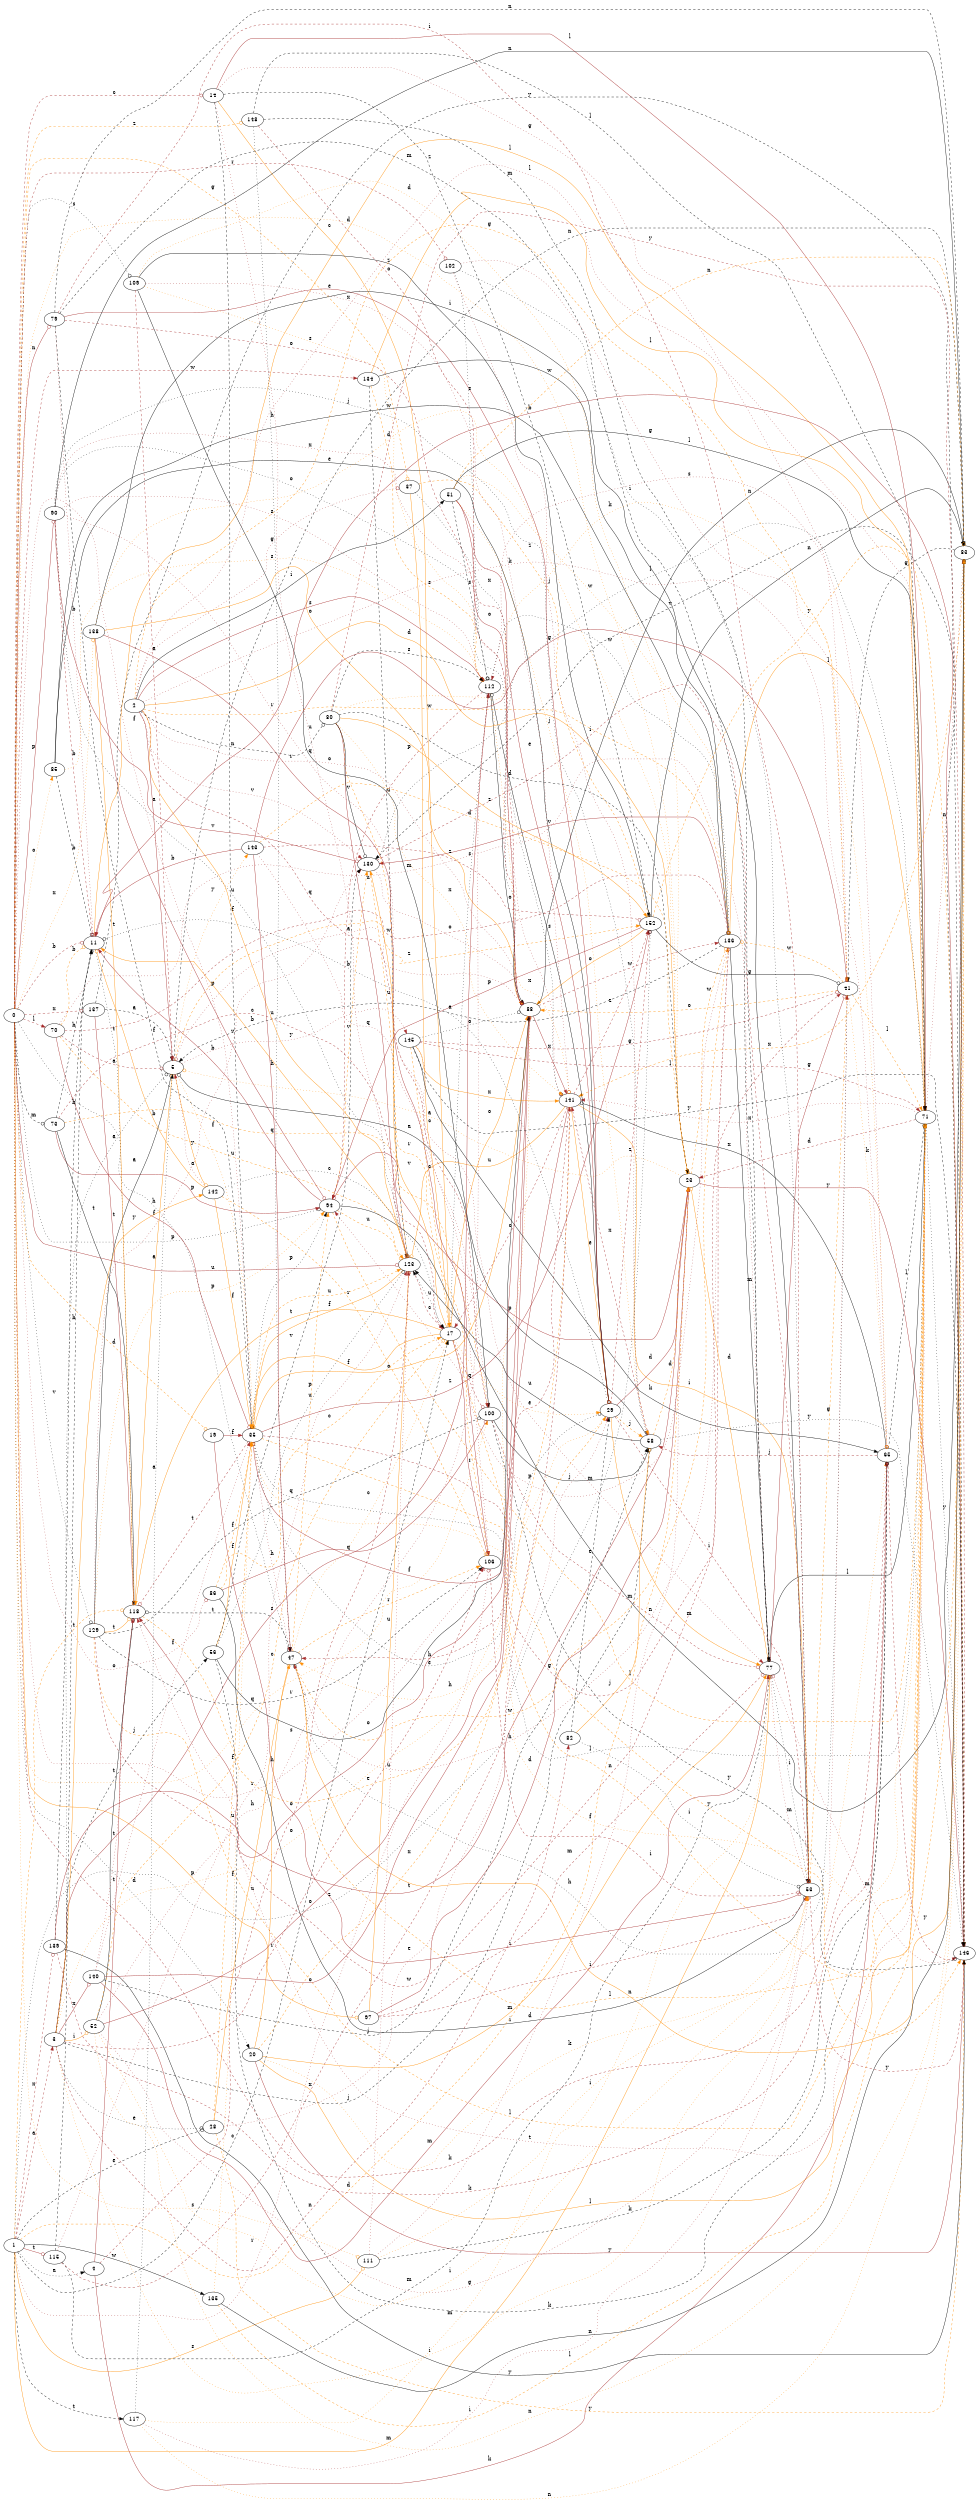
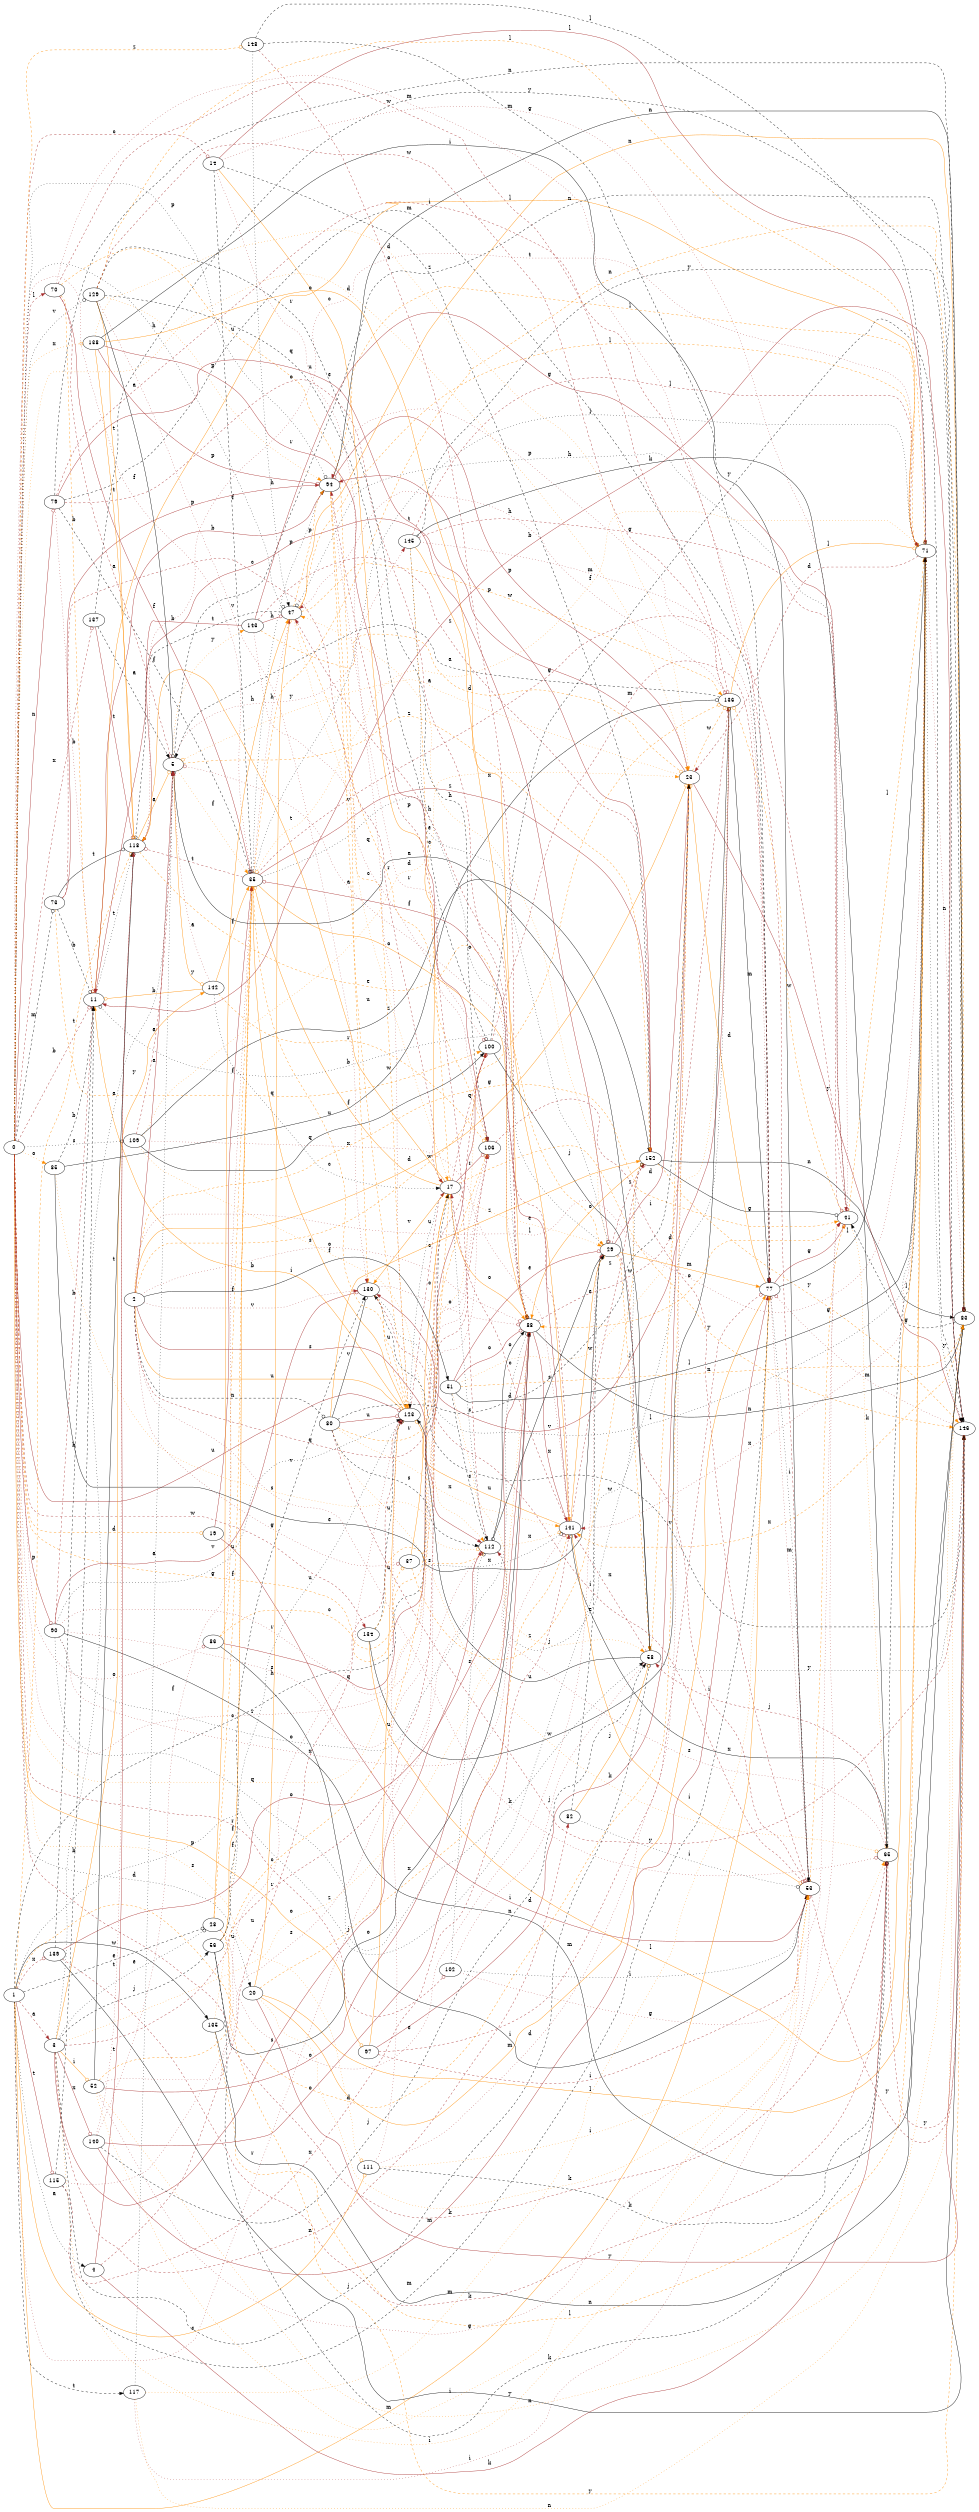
edge "94" -> "106": added, label "r"
